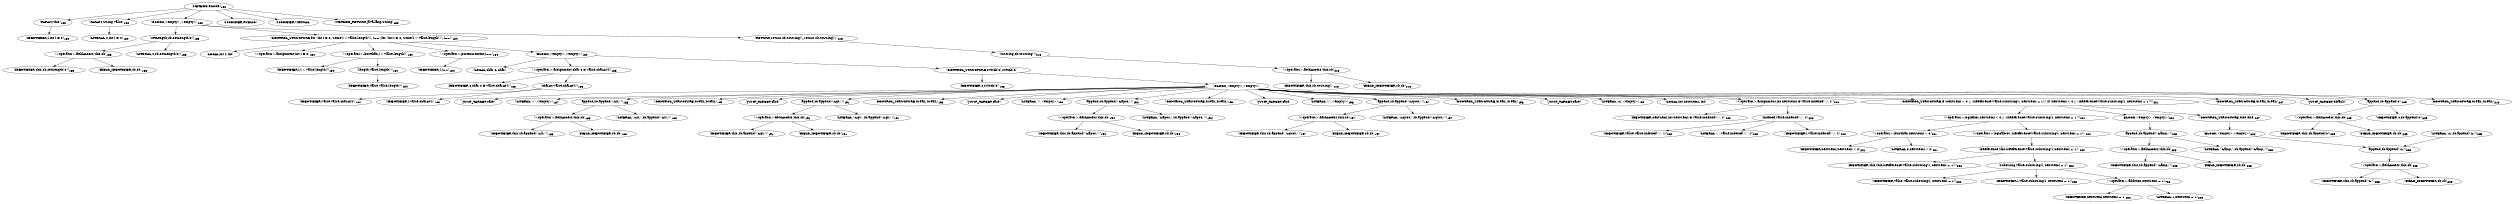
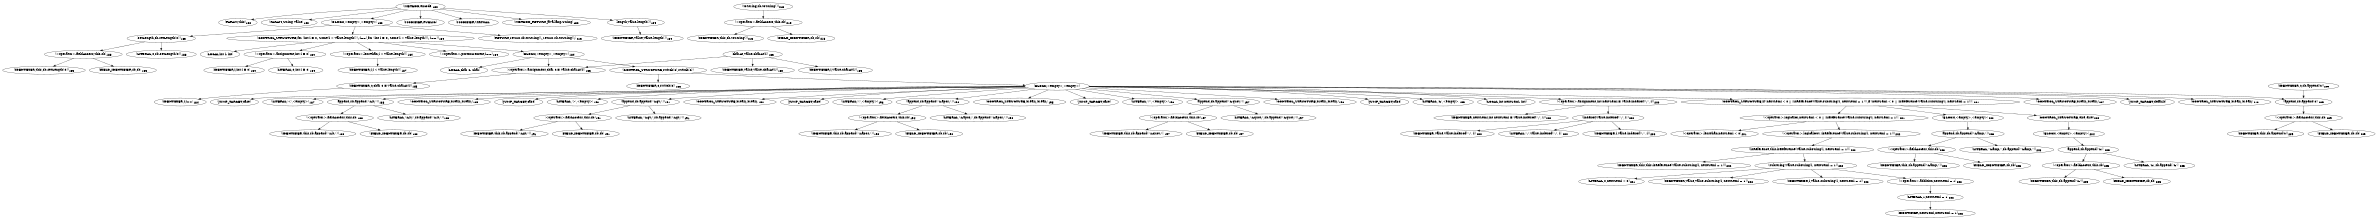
edge "(PARAM,this)" -> "(IDENTIFIER,i,int i = 0)": now "(<operator>.assignment,int i = 0)" -> "(IDENTIFIER,i,int i = 0)"
edge "(PARAM,String value)" -> "(LITERAL,0,int i = 0)": now "(<operator>.assignment,int i = 0)" -> "(LITERAL,0,int i = 0)"
edge "(RETURN,return sb.toString();,return sb.toString();)" -> "(toString,sb.toString())": removed
edge "(<operator>.lessThan,i < value.length())" -> "(length,value.length())": now "(METHOD,encode)" -> "(length,value.length())"
edge "(<operator>.postIncrement,i++)" -> "(IDENTIFIER,i,i++)": now "(IDENTIFIER,c,char c = value.charAt(i))" -> "(IDENTIFIER,i,i++)"
node "(IDENTIFIER,i,i < value.length())": text "184" -> "187"
edge "(<operator>.assignment,char c = value.charAt(i))" -> "(charAt,value.charAt(i))": reversed
node "(LITERAL,'>',<empty>)": added
edge "(append,sb.append(c))" -> "(IDENTIFIER,c,sb.append(c))": reversed
node "(CONTROL_STRUCTURE,else,else)": text "207" -> "204"
edge "(<operator>.lessThan,nextSemi < 0)" -> "(LITERAL,0,nextSemi < 0)": now "(substring,value.substring(i, nextSemi + 1))" -> "(LITERAL,0,nextSemi < 0)"
edge "(LITERAL,'&',sb.append('&'))" -> "(append,sb.append('&'))": reversed
node "(IDENTIFIER,nextSemi,nextSemi < 0)": removed
node "(<operator>.addition,nextSemi + 1)": text "702" -> "202"
edge "(<operator>.addition,nextSemi + 1)" -> "(IDENTIFIER,nextSemi,nextSemi + 1)": now "(LITERAL,1,nextSemi + 1)" -> "(IDENTIFIER,nextSemi,nextSemi + 1)"
